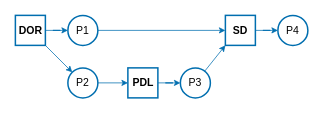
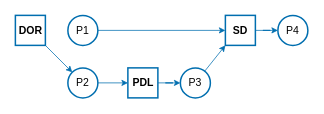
edge "DOR" -> "P1": removed
